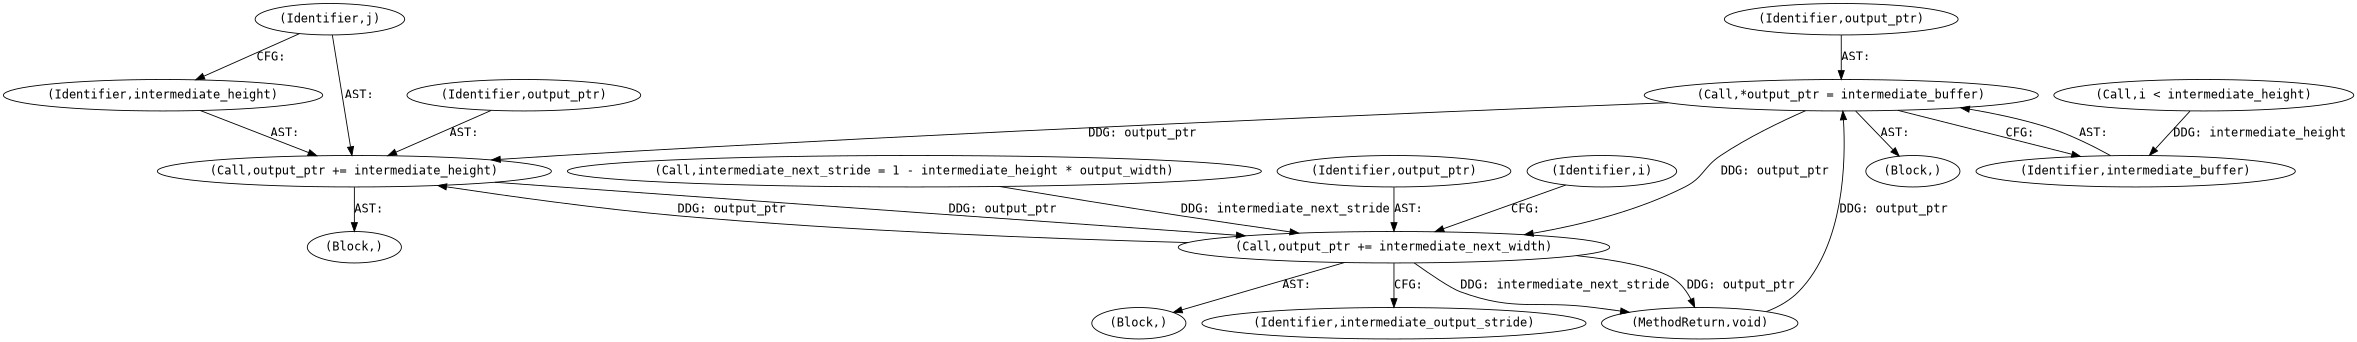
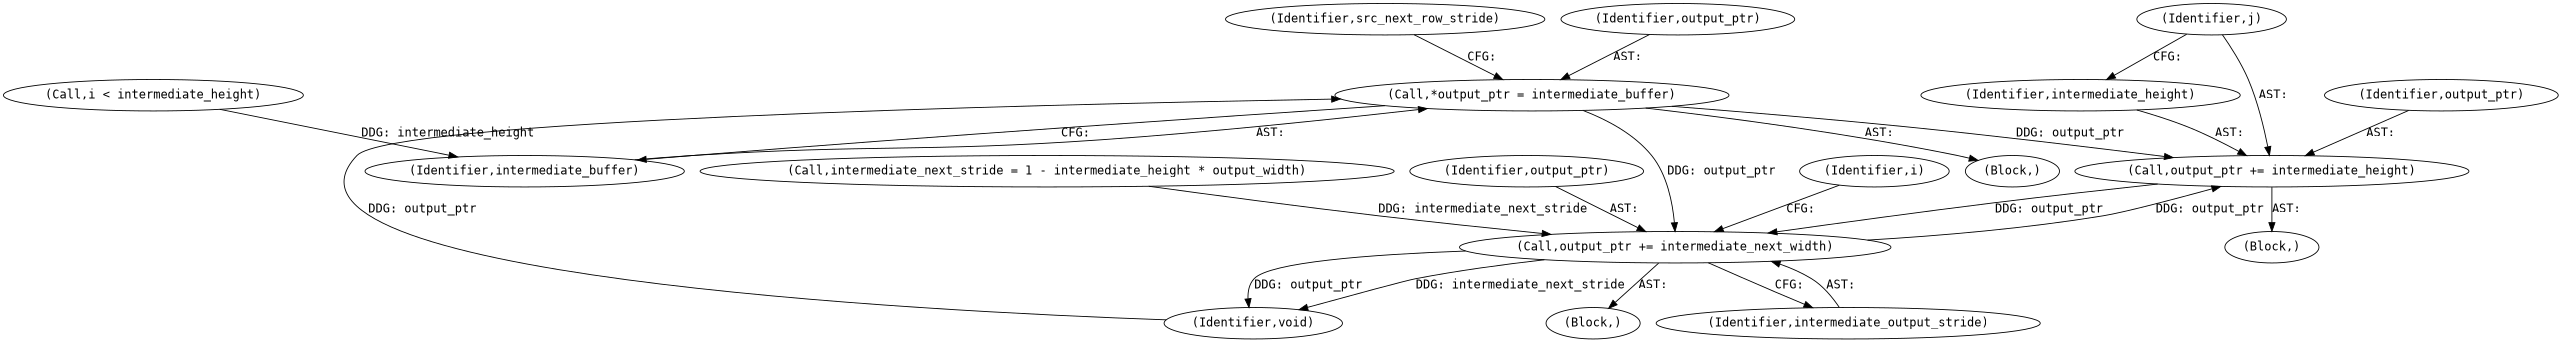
node "(Identifier,src_next_row_stride)": added
edge "(Identifier,intermediate_output_stride)" -> "(Call,output_ptr += intermediate_next_width)": added, label "AST:"
node "(MethodReturn,void)": label "(MethodReturn,void)" -> "(Identifier,void)"
